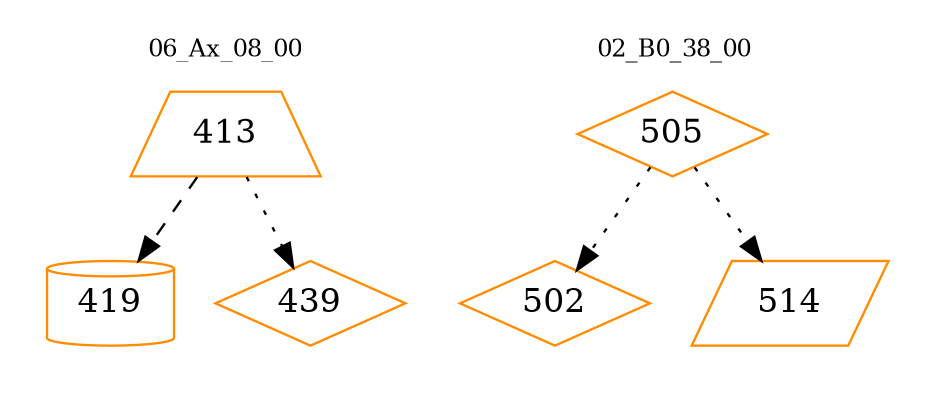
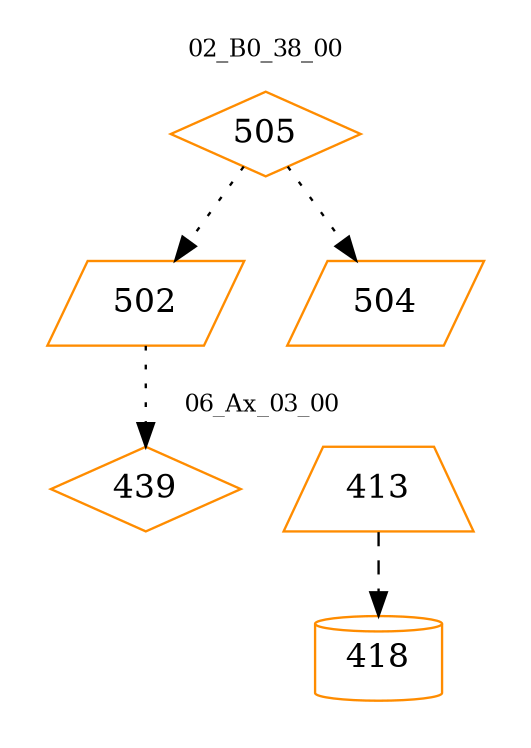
cluster "06_Ax_08_00": label "06_Ax_08_00" -> "06_Ax_03_00"
edge "413" -> "439": now "502" -> "439"
node "419": label "419" -> "418"
node "502": shape diamond -> parallelogram
node "514": label "514" -> "504"
